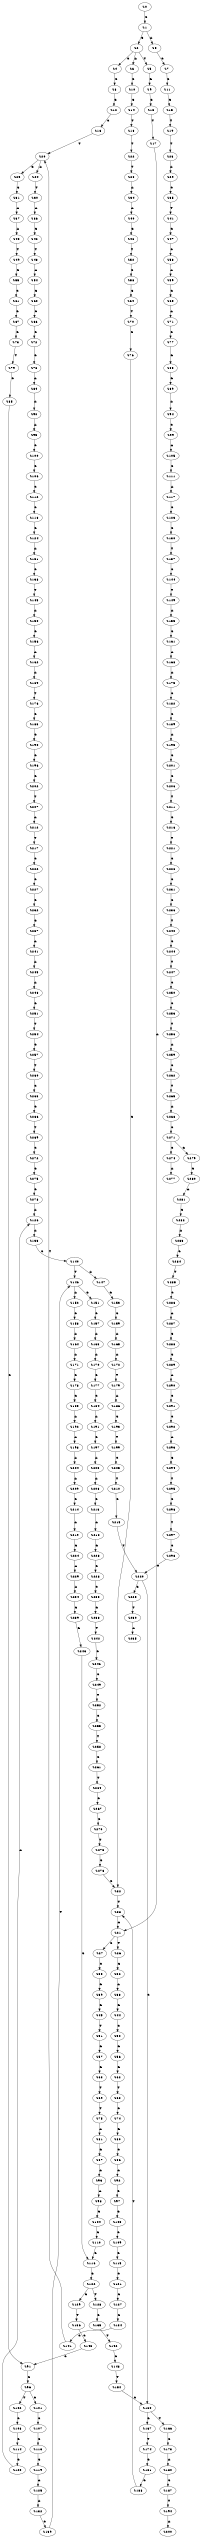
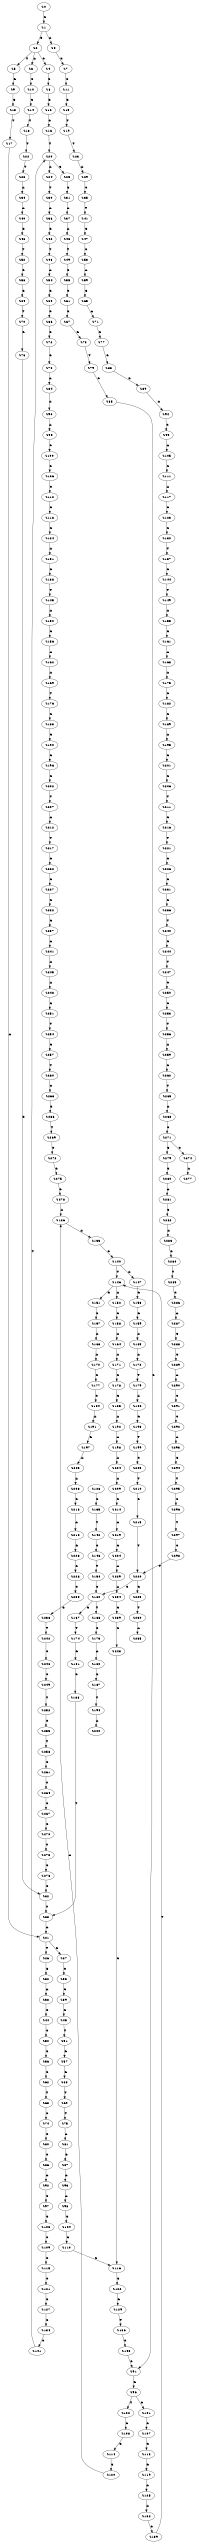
edge "S122" -> "S128": removed, label "T"
